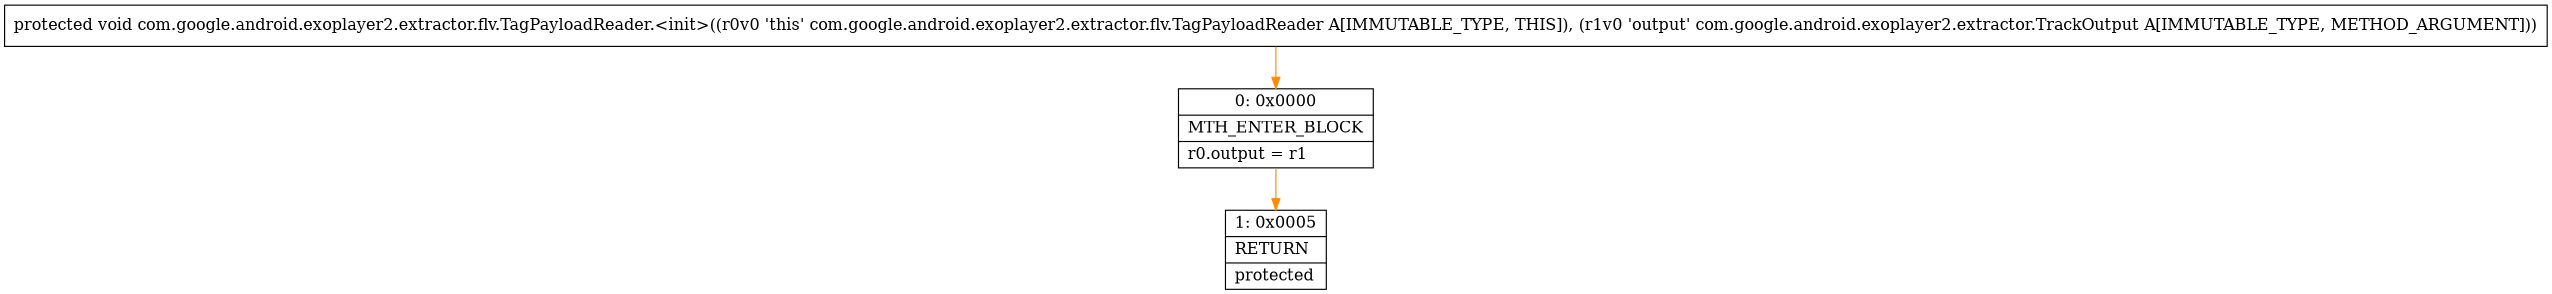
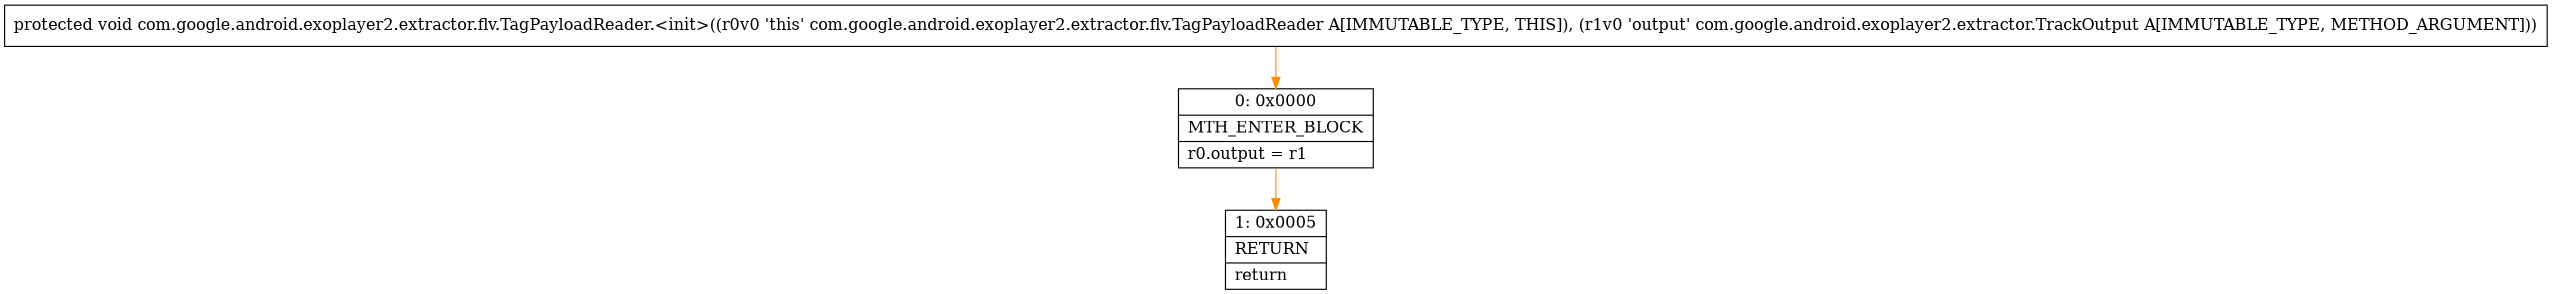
node "1: 0x0005": text "protected" -> "return"
